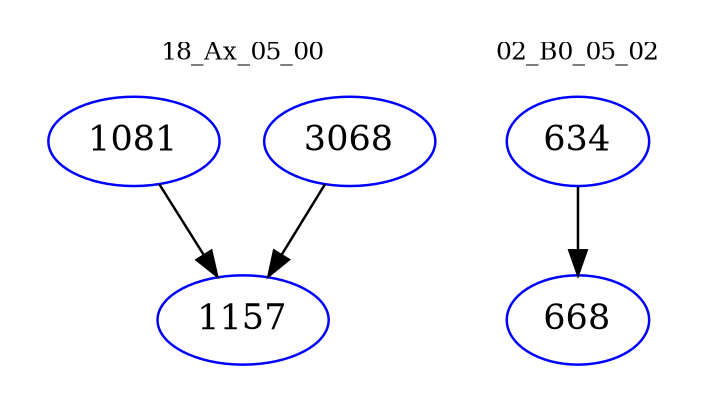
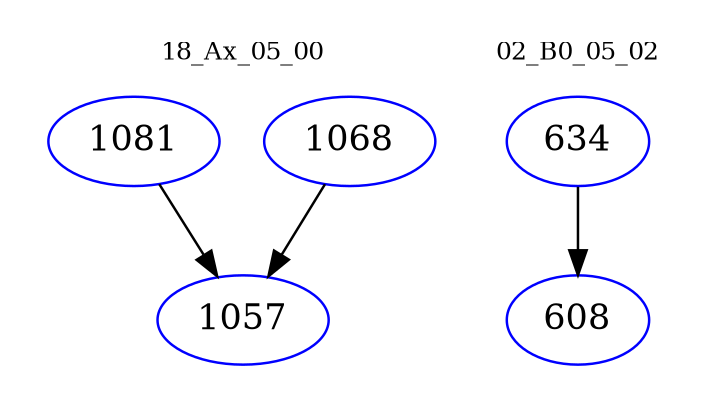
node "3068": label "3068" -> "1068"
node "1157": label "1157" -> "1057"
node "668": label "668" -> "608"
